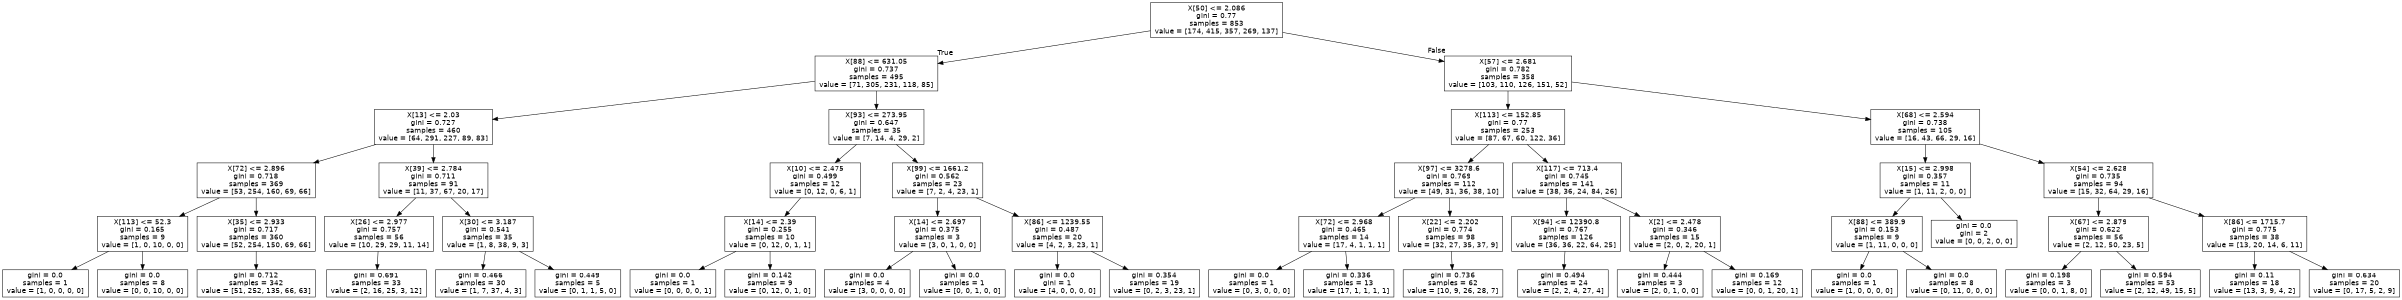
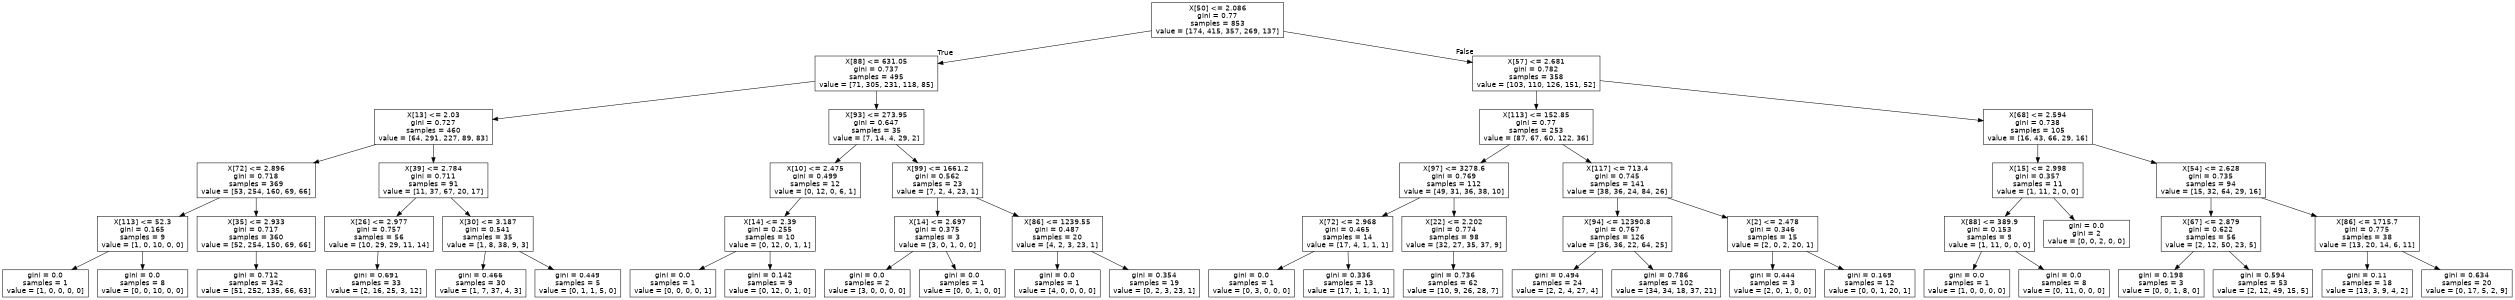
node "gini = 0.0 samples = 4 value = [3, 0, 0, 0, 0]": label "gini = 0.0 samples = 4 value = [3, 0, 0, 0, 0]" -> "gini = 0.0 samples = 2 value = [3, 0, 0, 0, 0]"
node "gini = 0.0 gini = 1 value = [4, 0, 0, 0, 0]": label "gini = 0.0 gini = 1 value = [4, 0, 0, 0, 0]" -> "gini = 0.0 samples = 1 value = [4, 0, 0, 0, 0]"
node "gini = 0.786 samples = 102 value = [34, 34, 18, 37, 21]": added
